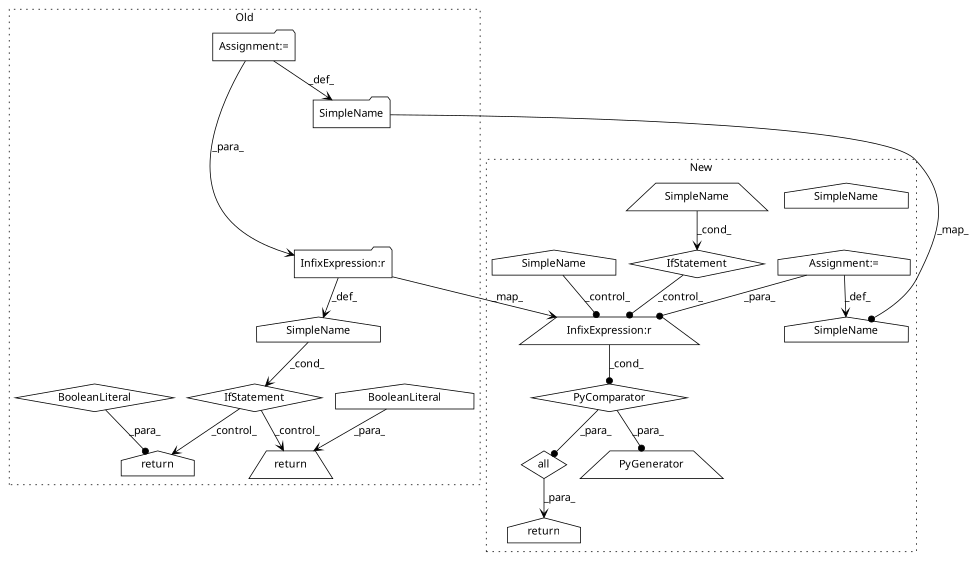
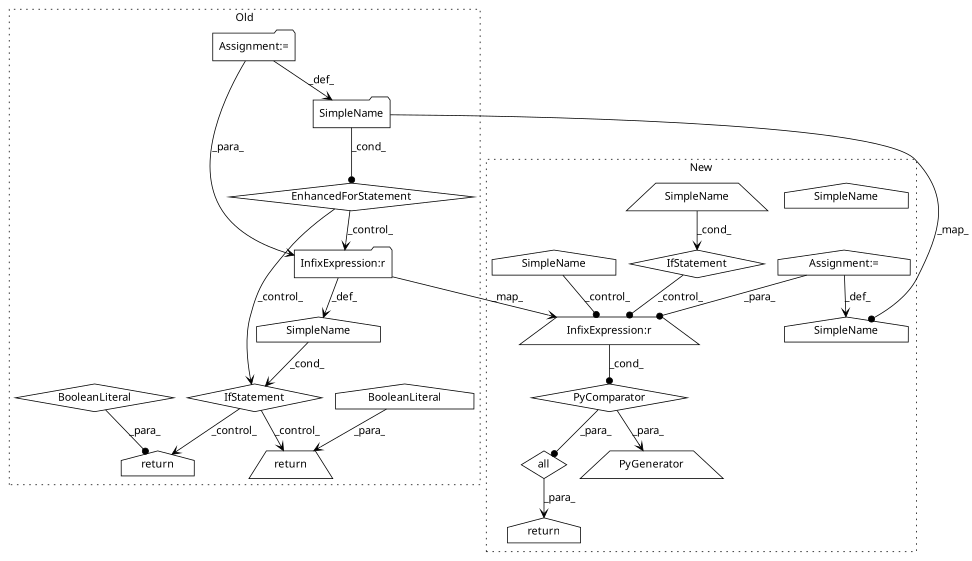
node "EnhancedForStatement": added
edge "PyComparator" -> "PyGenerator": arrowhead dot -> vee
